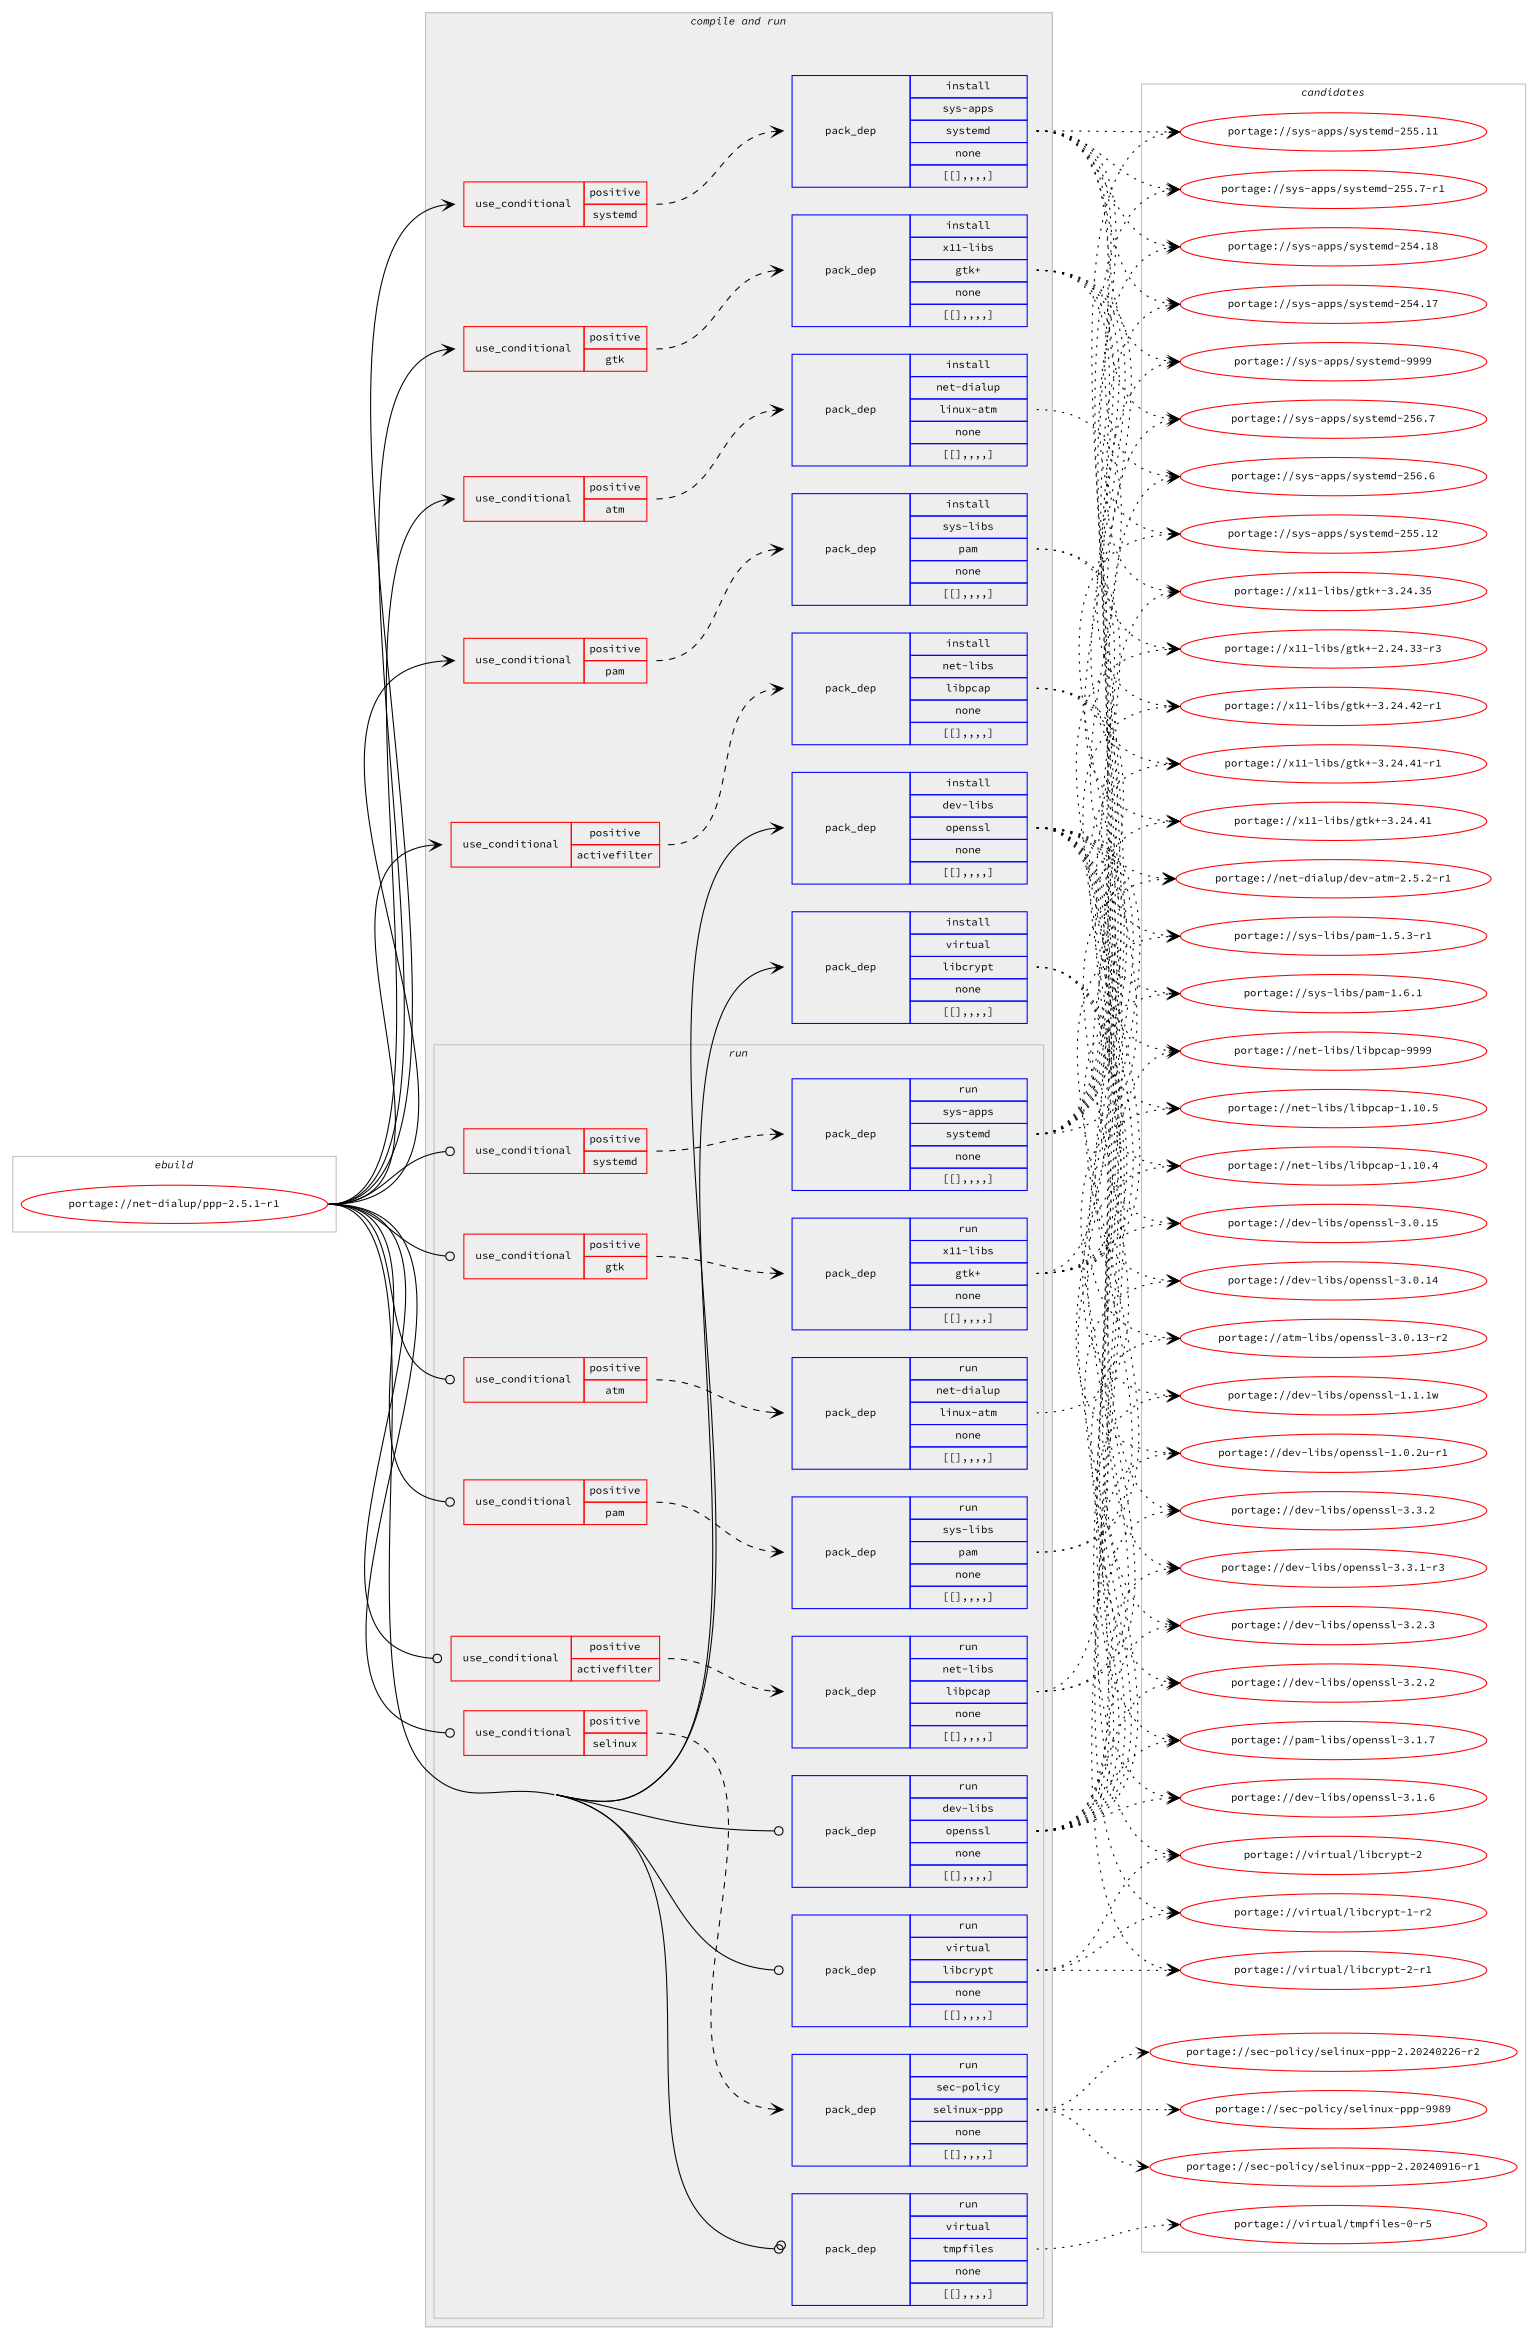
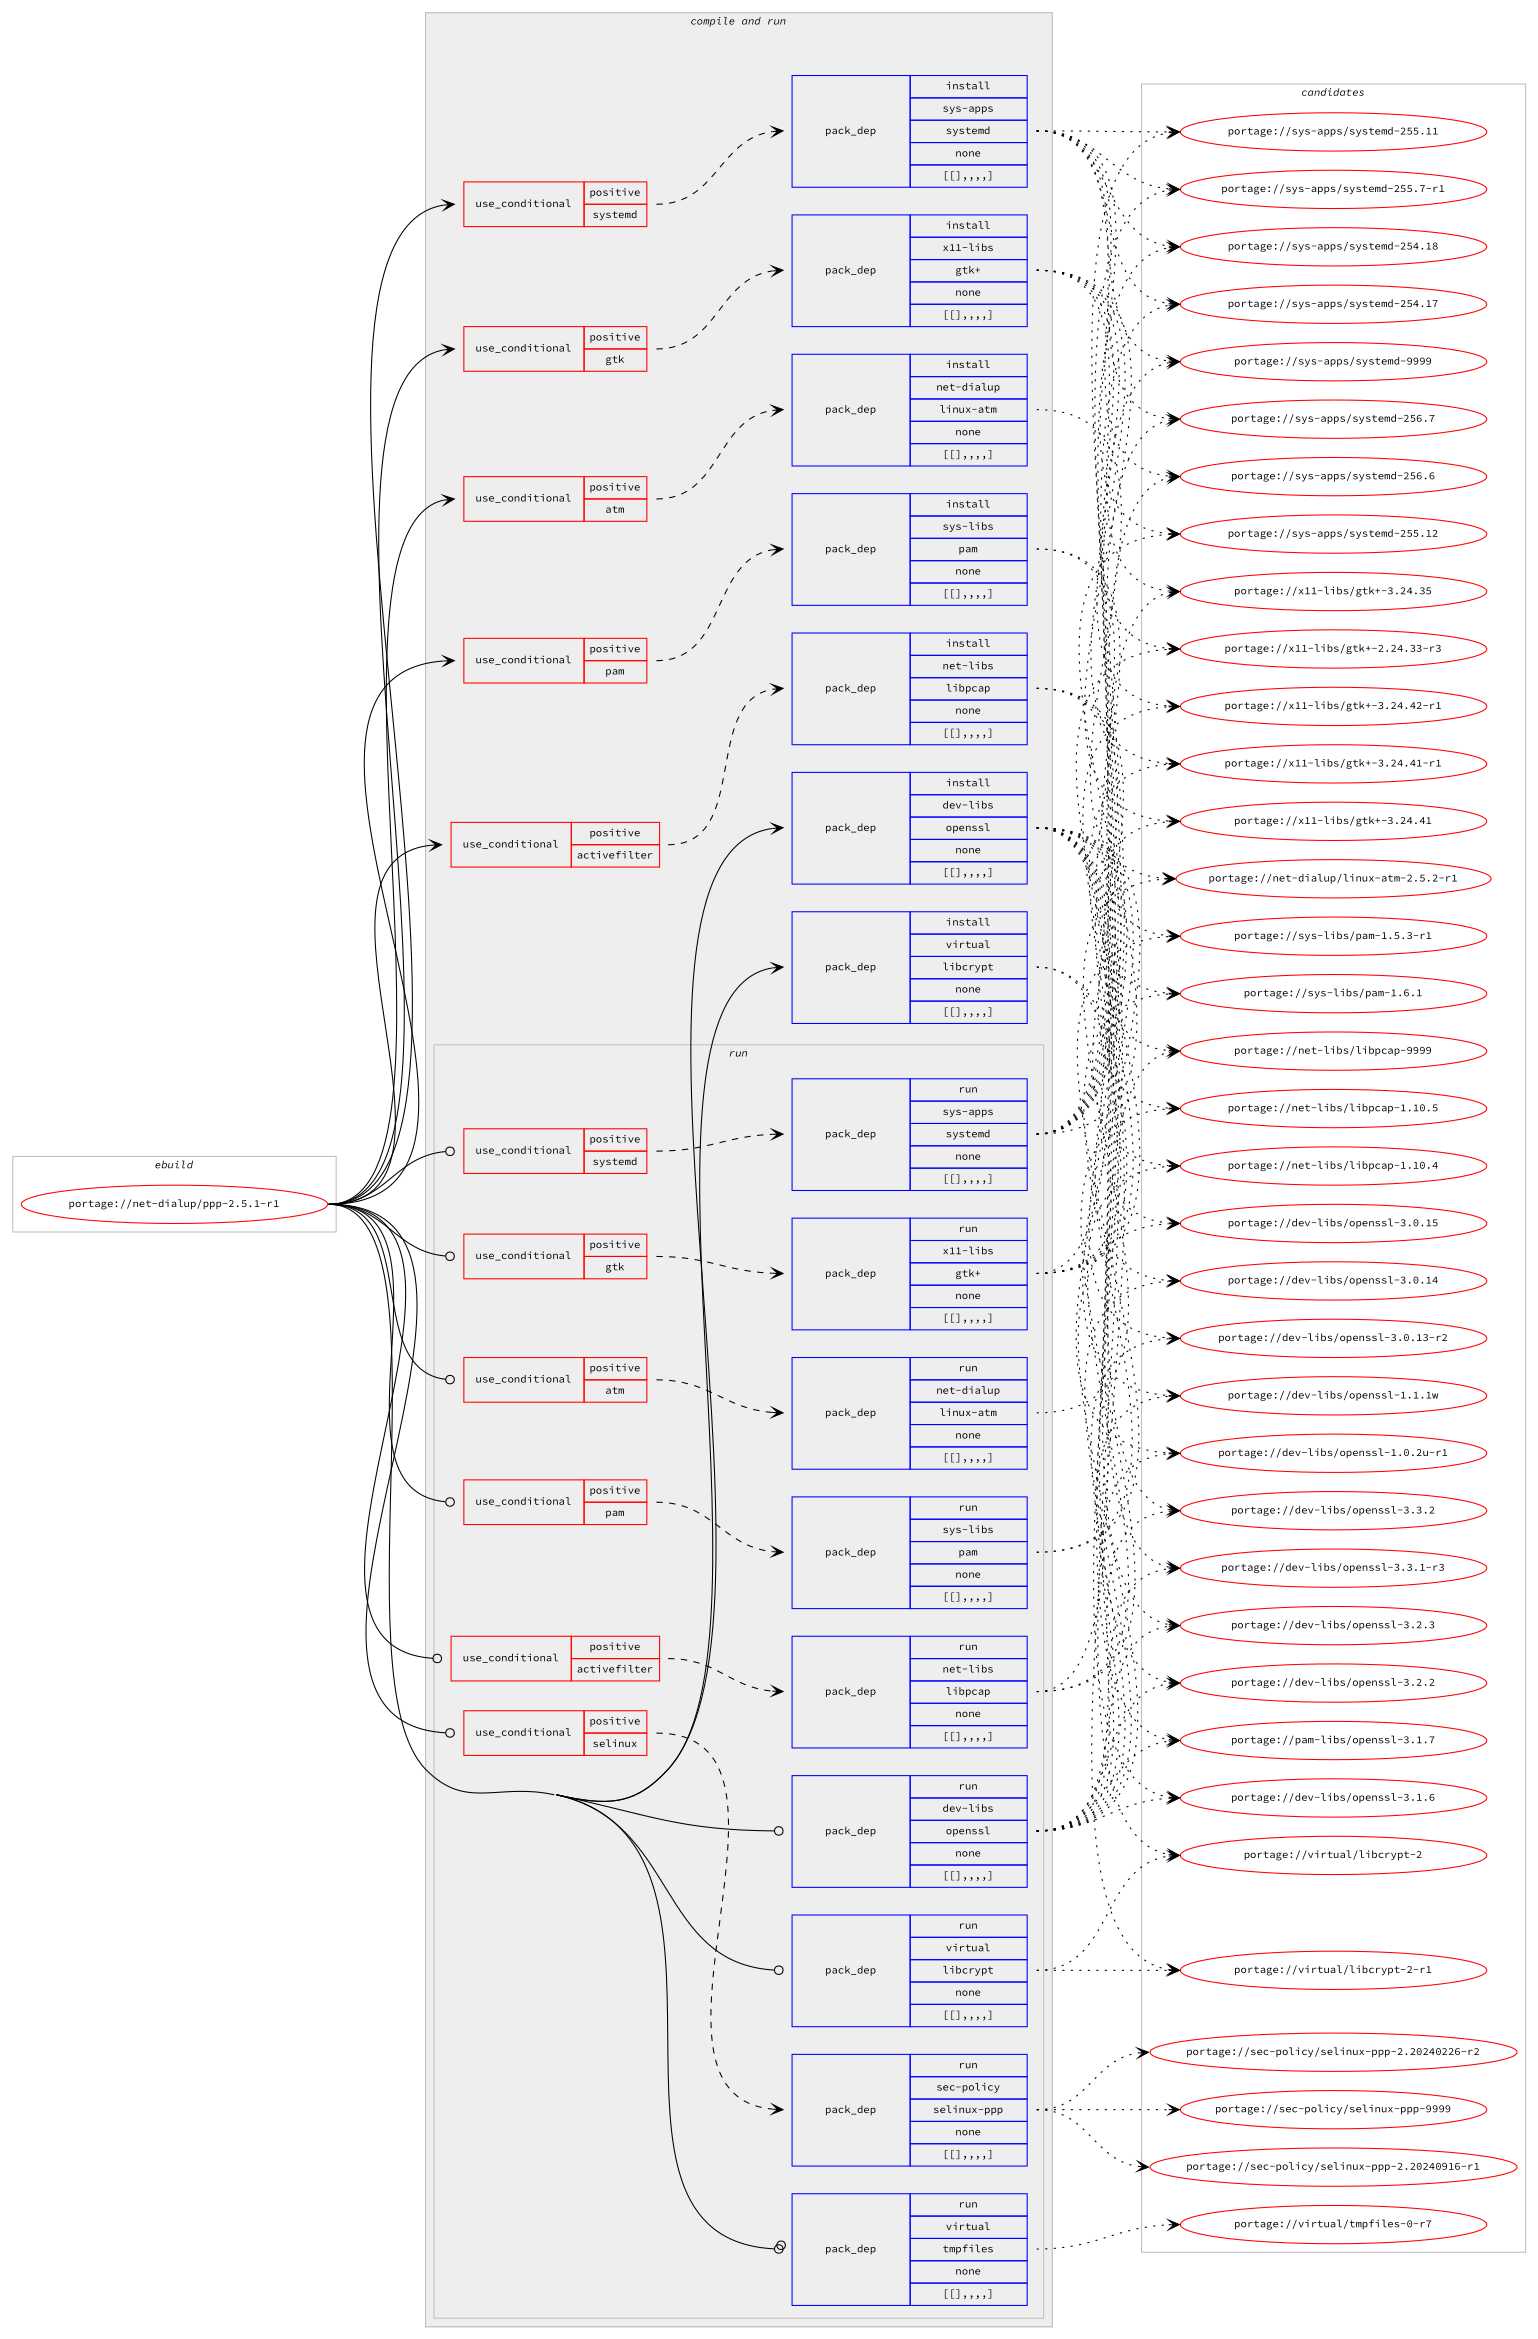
node "portage://net-dialup/dev-atm-2.5.2-r1": label "portage://net-dialup/dev-atm-2.5.2-r1" -> "portage://net-dialup/linux-atm-2.5.2-r1"
node "portage://atm-libs/openssl-3.0.13-r2": label "portage://atm-libs/openssl-3.0.13-r2" -> "portage://dev-libs/openssl-3.0.13-r2"
node "portage://virtual/libcrypt-1-r2": removed
node "portage://sec-policy/selinux-ppp-9989": label "portage://sec-policy/selinux-ppp-9989" -> "portage://sec-policy/selinux-ppp-9999"
node "portage://virtual/tmpfiles-0-r5": label "portage://virtual/tmpfiles-0-r5" -> "portage://virtual/tmpfiles-0-r7"
